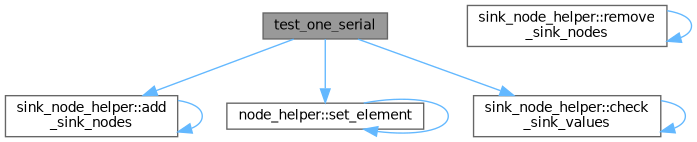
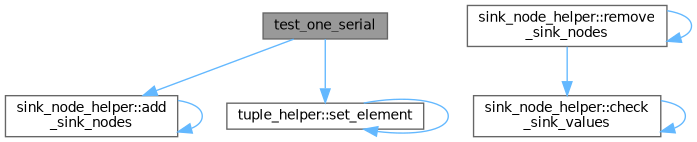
edge "test_one_serial" -> "sink_node_helper::check _sink_values": now "sink_node_helper::remove _sink_nodes" -> "sink_node_helper::check _sink_values"
node "node_helper::set_element": label "node_helper::set_element" -> "tuple_helper::set_element"
